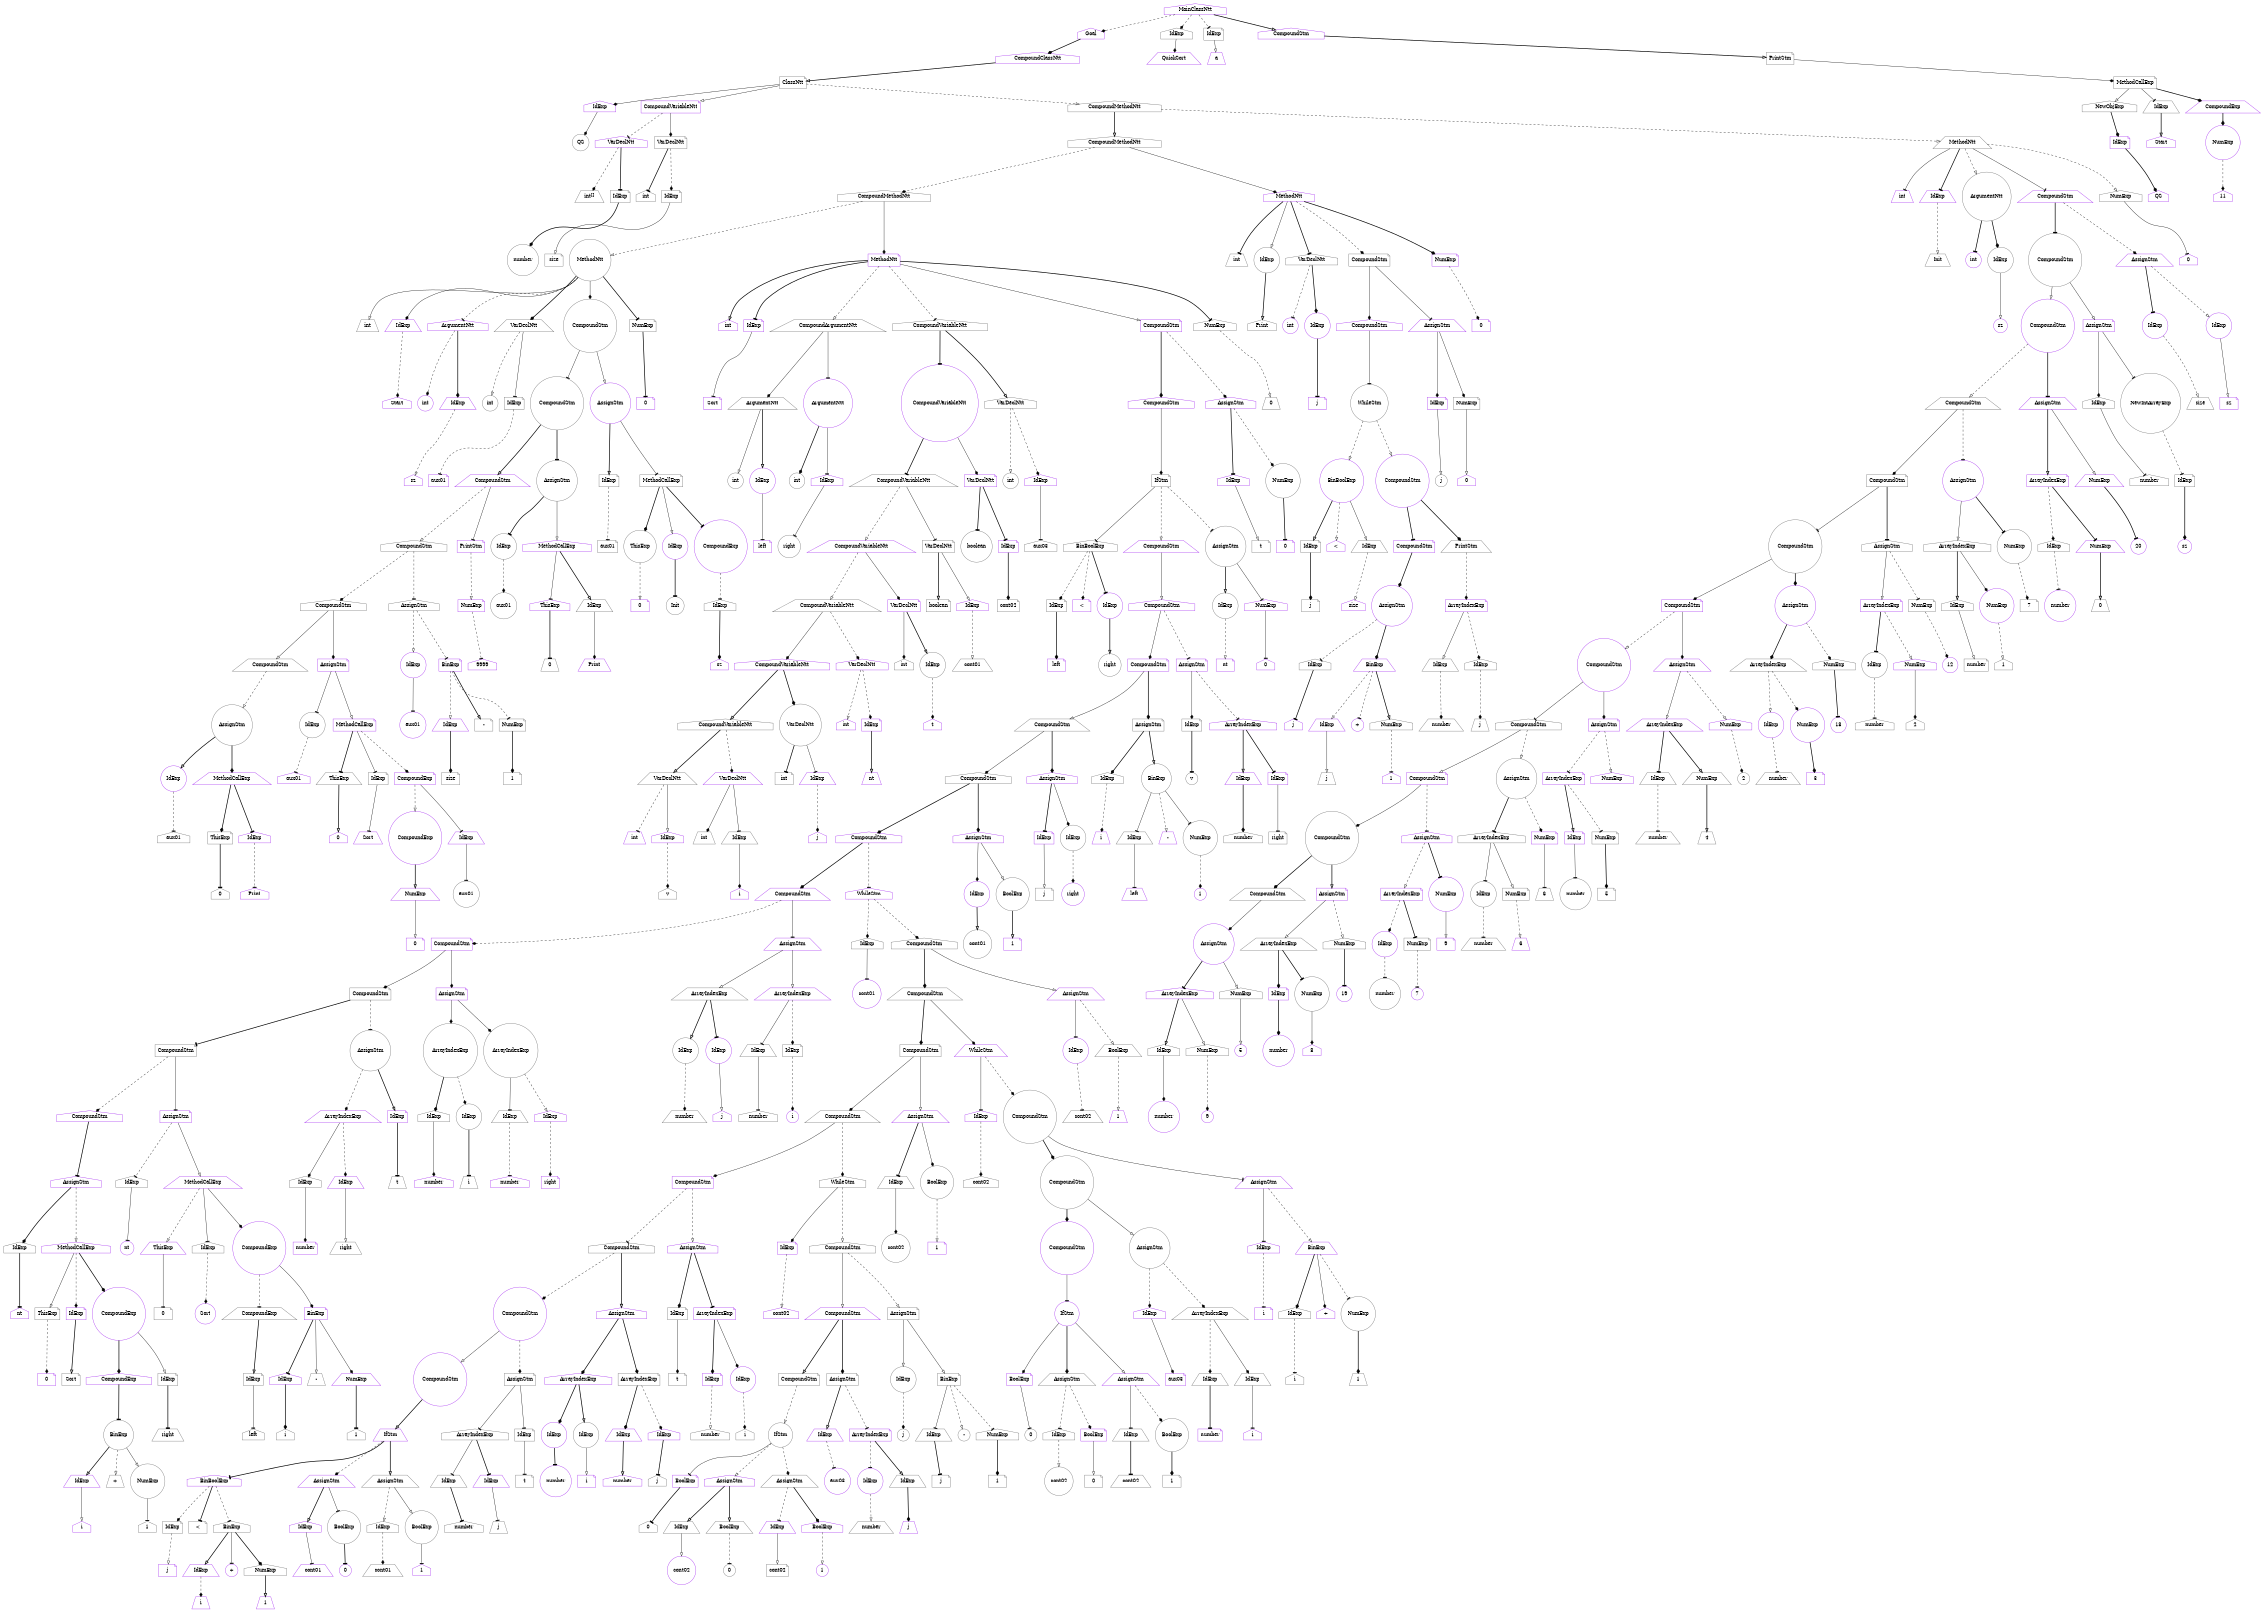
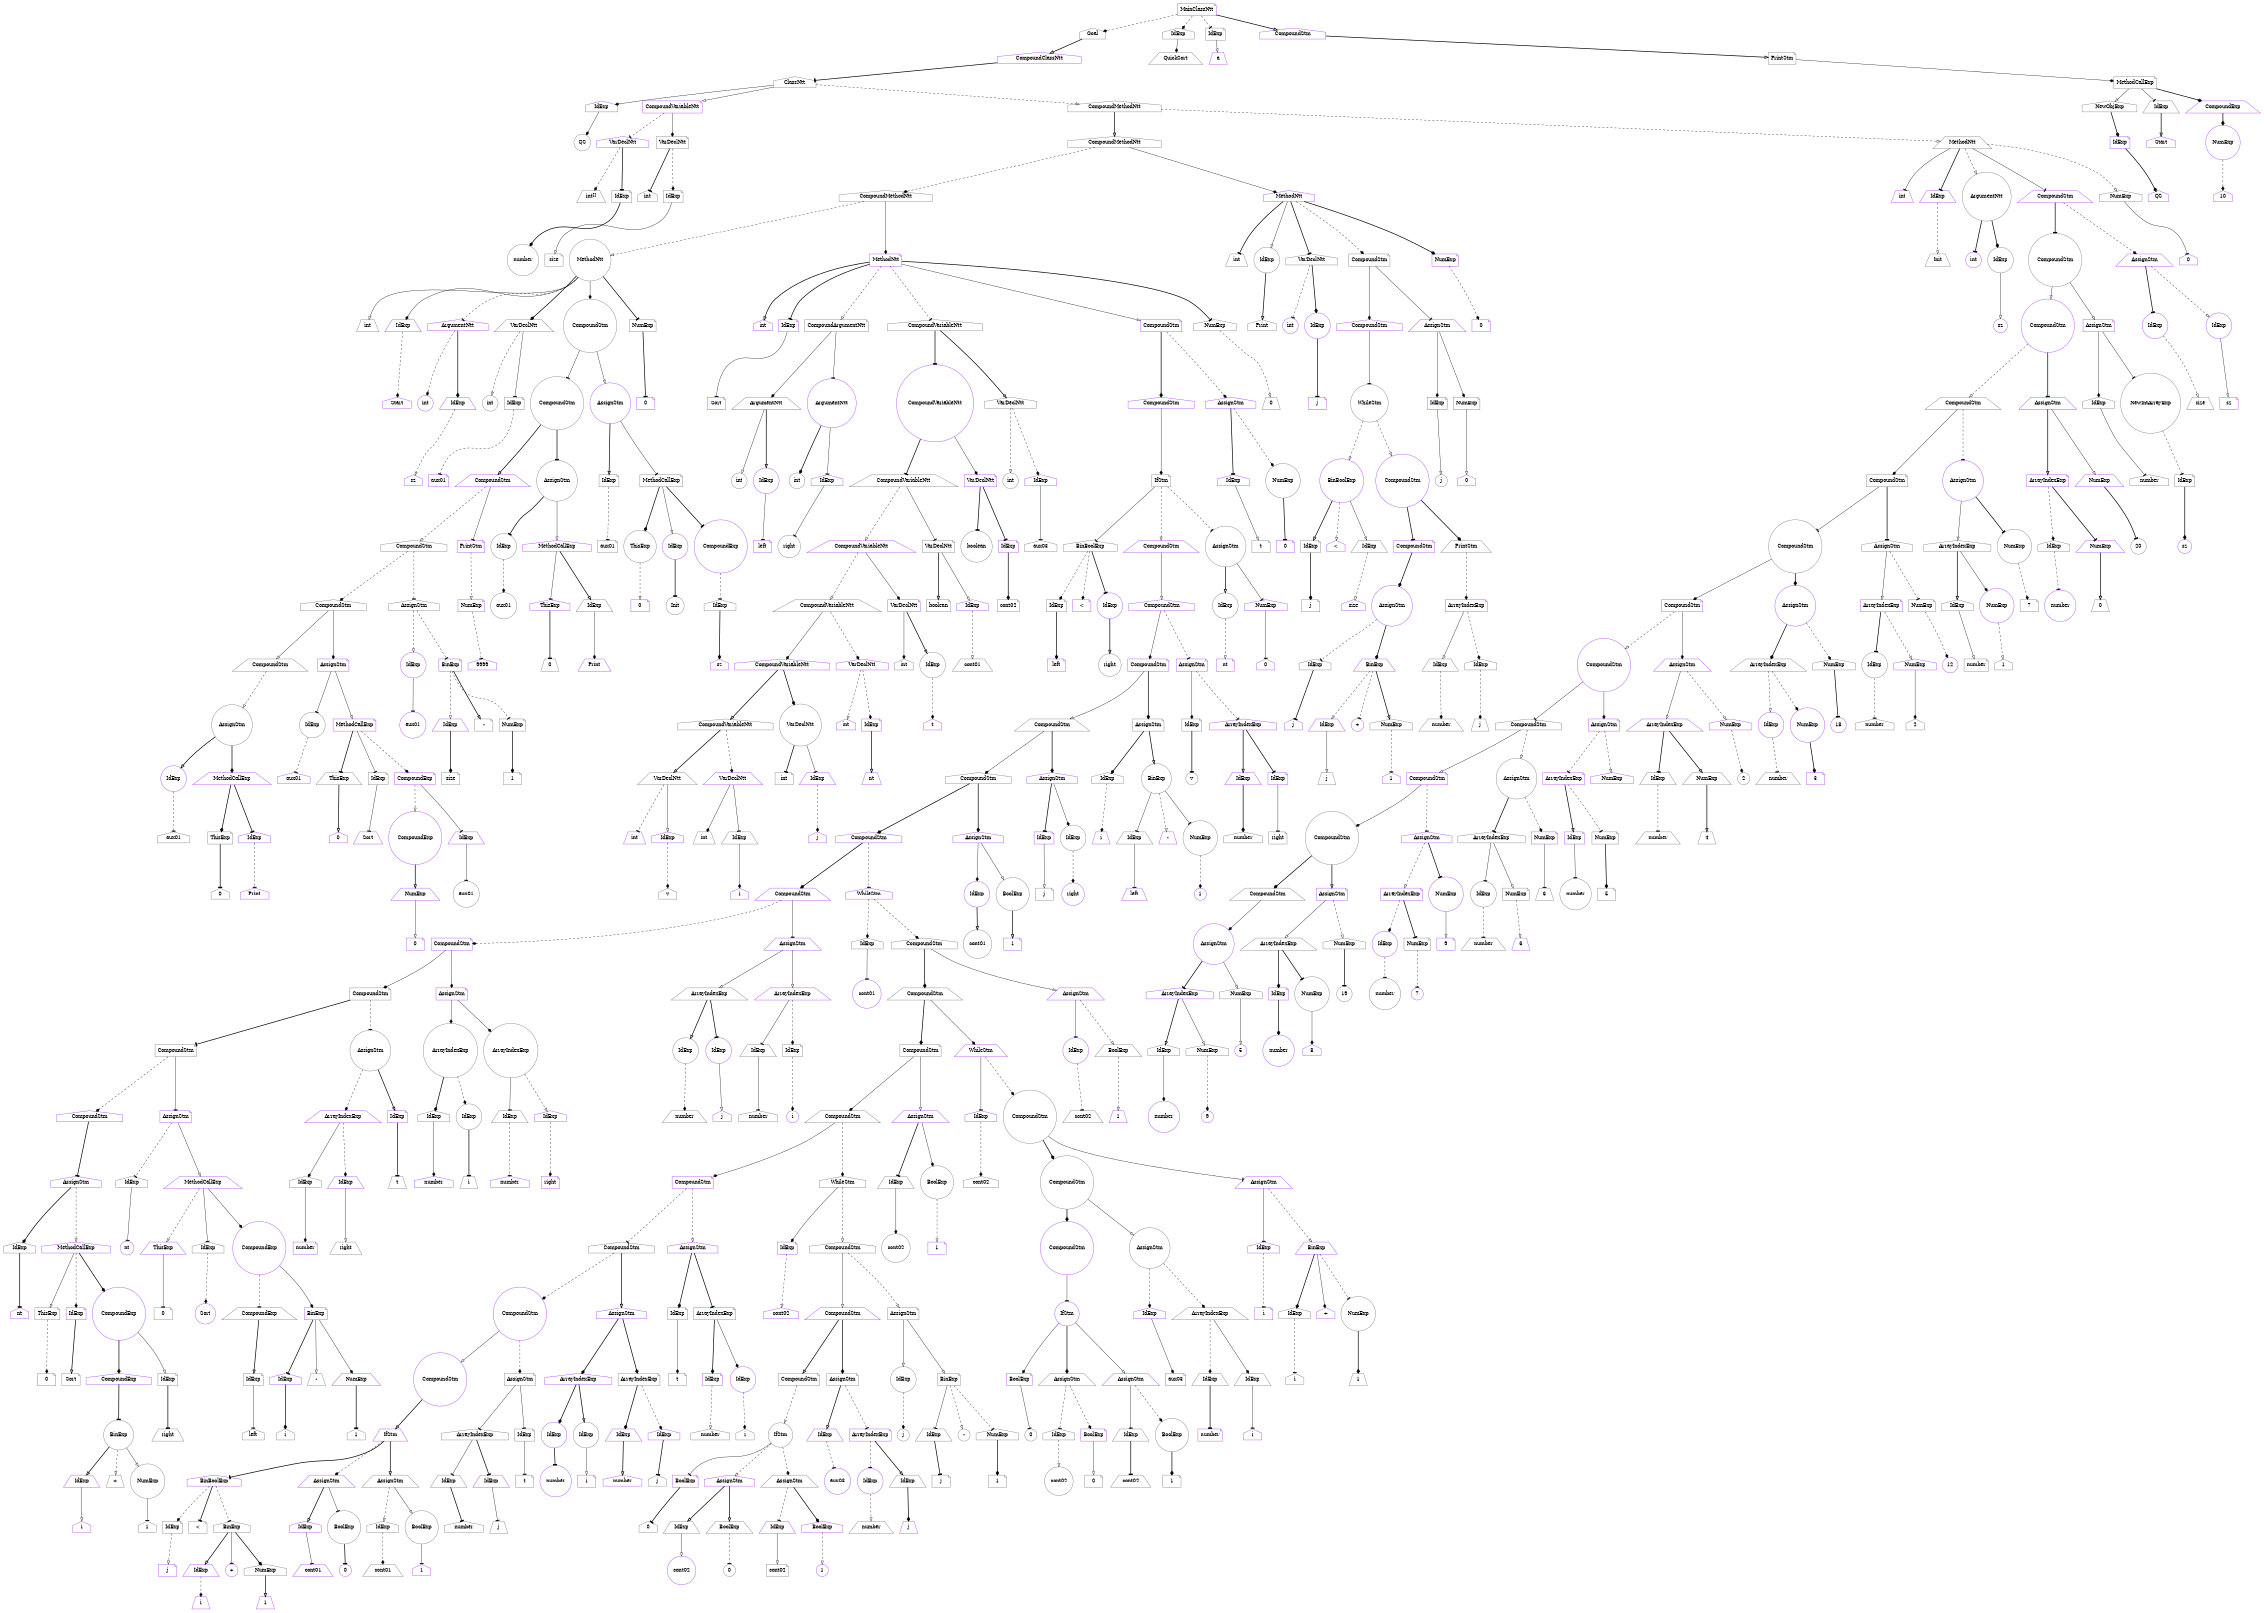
node "MainClassNtt": shape house -> note
node "Goal": color purple -> gray40
edge "Goal" -> "CompoundClassNtt": arrowhead diamond -> onormal
node "QuickSort": color purple -> gray40
edge "CompoundClassNtt" -> "ClassNtt": arrowhead onormal -> tee
node "ClassNtt": shape note -> house
node "11": label "11" -> "10"
node "CompoundArgumentNtt": shape trapezium -> note
node "20": color purple -> gray40
node "19": color purple -> gray40
